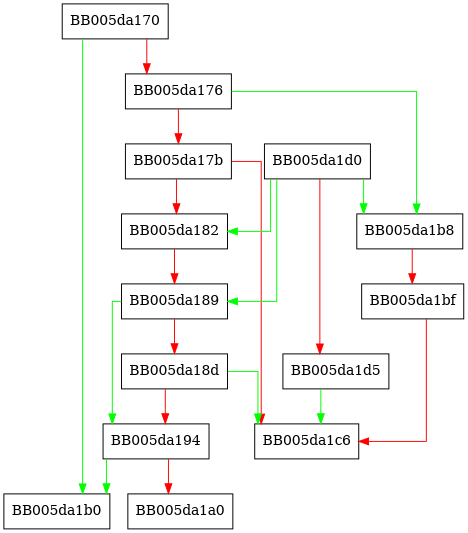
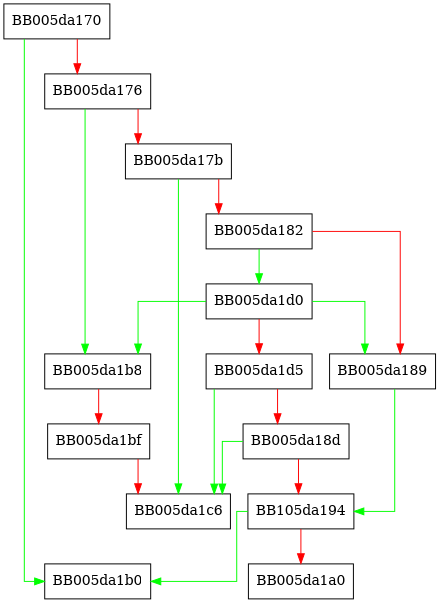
edge "BB005da1d0" -> "BB005da182": reversed
edge "BB005da17b" -> "BB005da1c6": color red -> green
edge "BB005da189" -> "BB005da18d": now "BB005da1d5" -> "BB005da18d"
node "BB005da194": label "BB005da194" -> "BB105da194"
